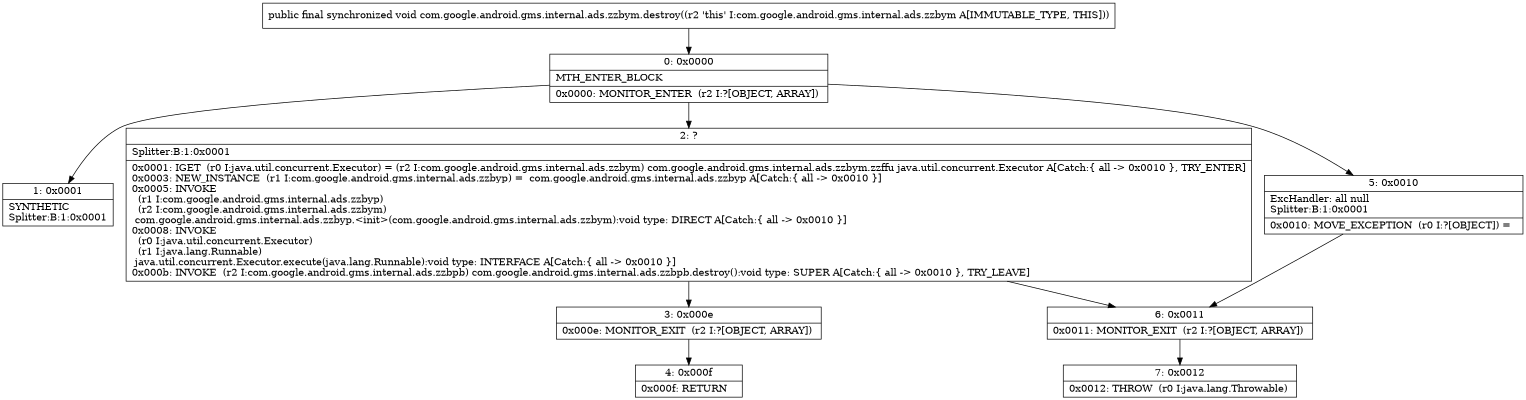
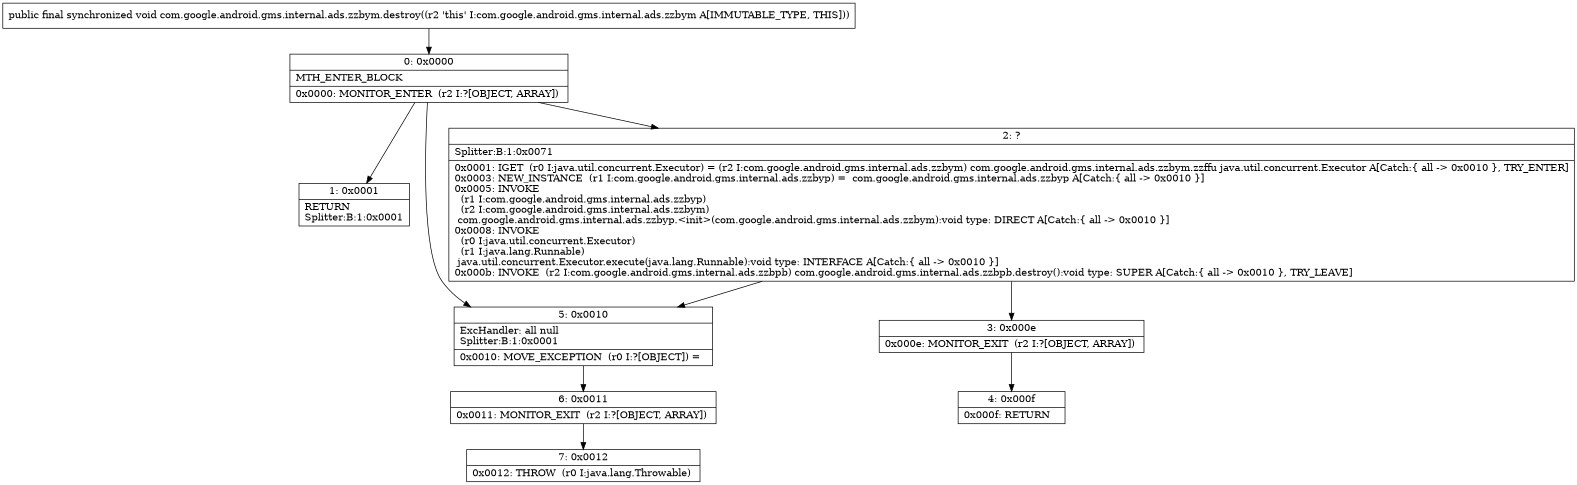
node "2: ?": text "Splitter:B:1:0x0001" -> "Splitter:B:1:0x0071"
node "1: 0x0001": text "SYNTHETIC" -> "RETURN"
edge "2: ?" -> "6: 0x0011": now "2: ?" -> "5: 0x0010"
